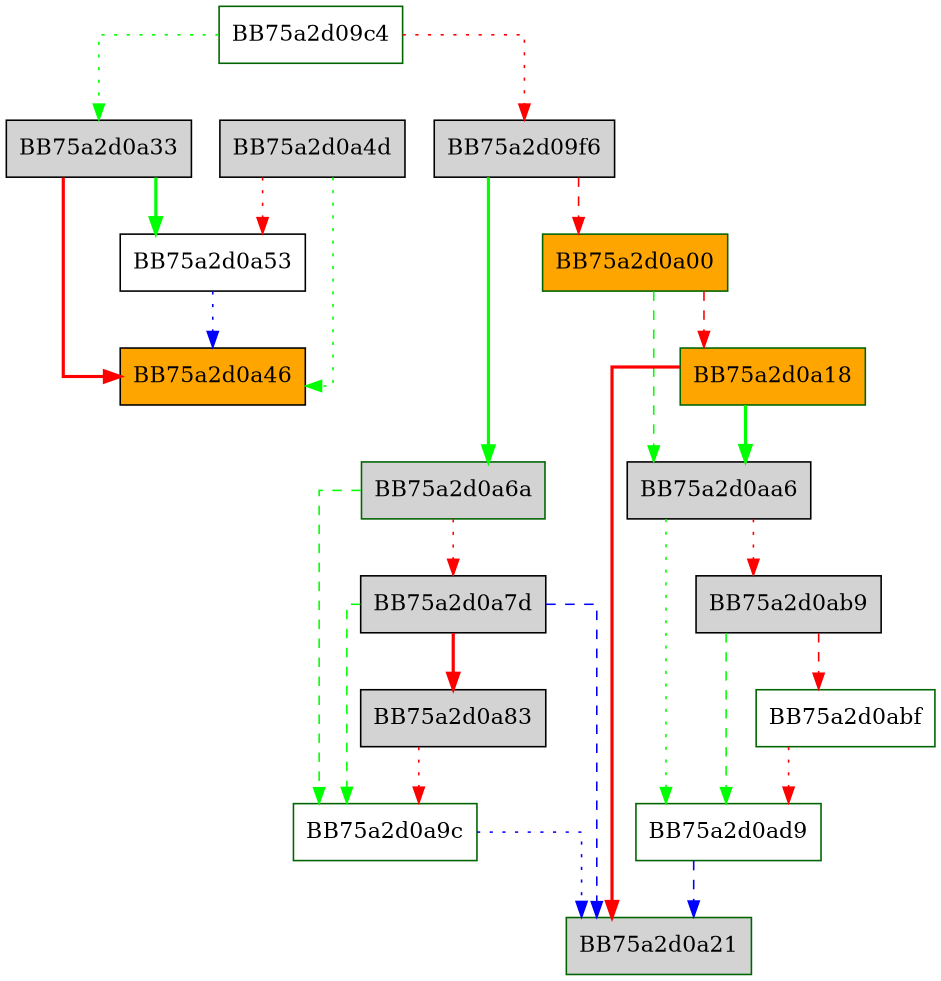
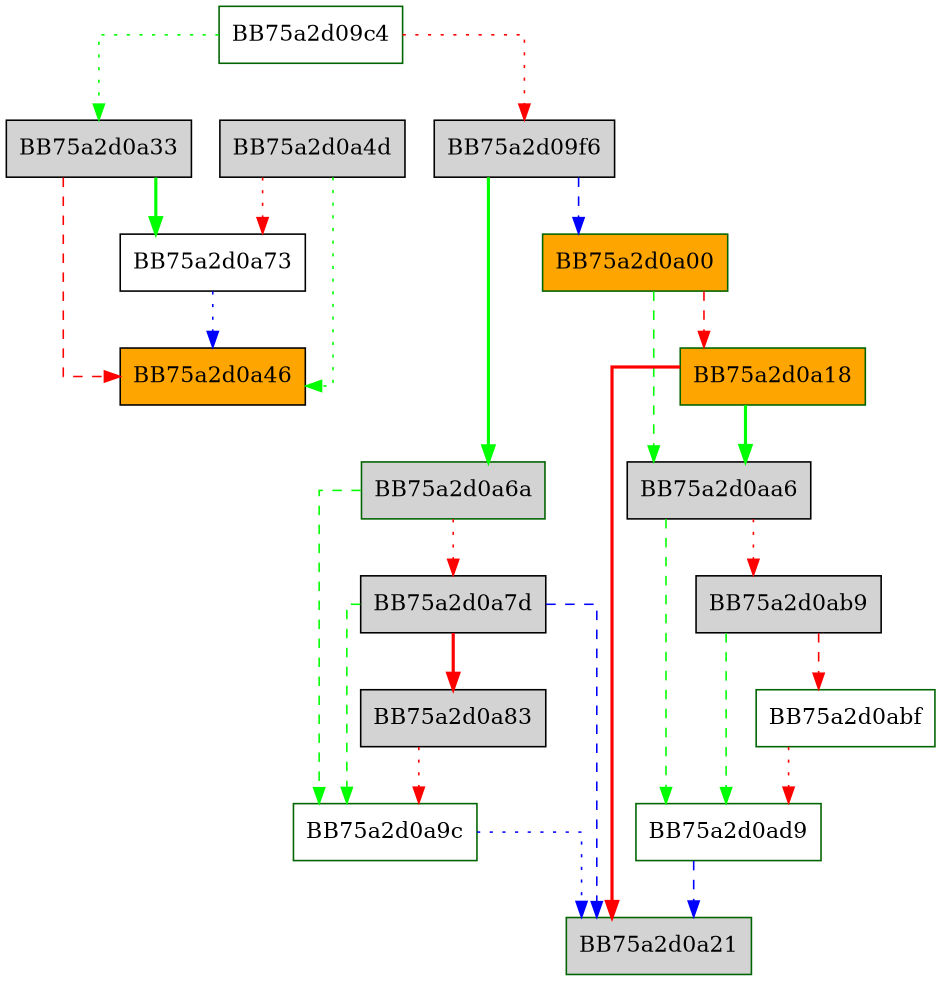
edge "BB75a2d09f6" -> "BB75a2d0a00": color red -> blue
node "BB75a2d0a53": label "BB75a2d0a53" -> "BB75a2d0a73"
edge "BB75a2d0a33" -> "BB75a2d0a46": style bold -> dashed
edge "BB75a2d0aa6" -> "BB75a2d0ad9": style dotted -> dashed
